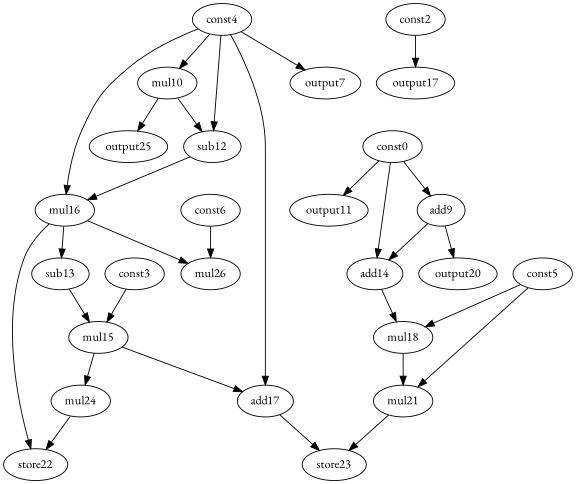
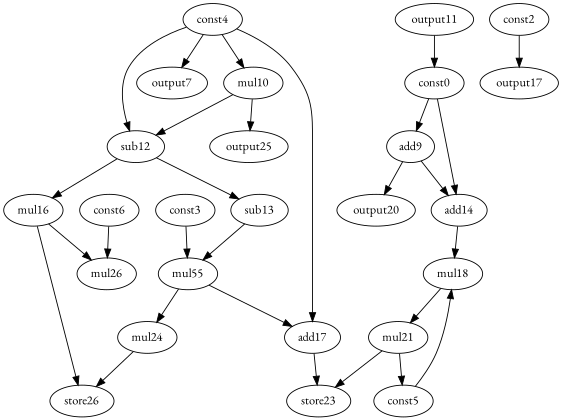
edge "const4" -> "mul16": removed
edge "const0" -> "output11": reversed
edge "mul16" -> "sub13": now "sub12" -> "sub13"
edge "const5" -> "mul21": reversed
node "mul15": label "mul15" -> "mul55"
node "store22": label "store22" -> "store26"
